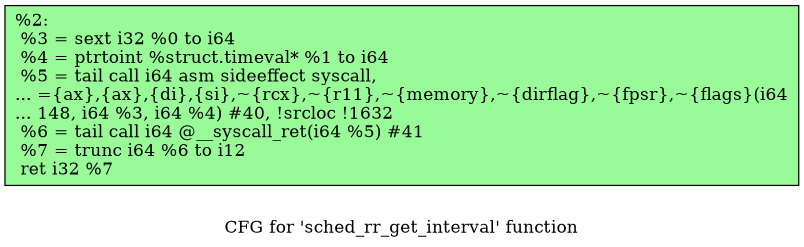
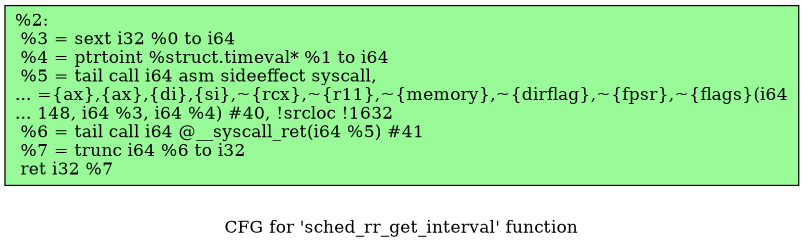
node "%2:": text "%7 = trunc i64 %6 to i12" -> "%7 = trunc i64 %6 to i32"
